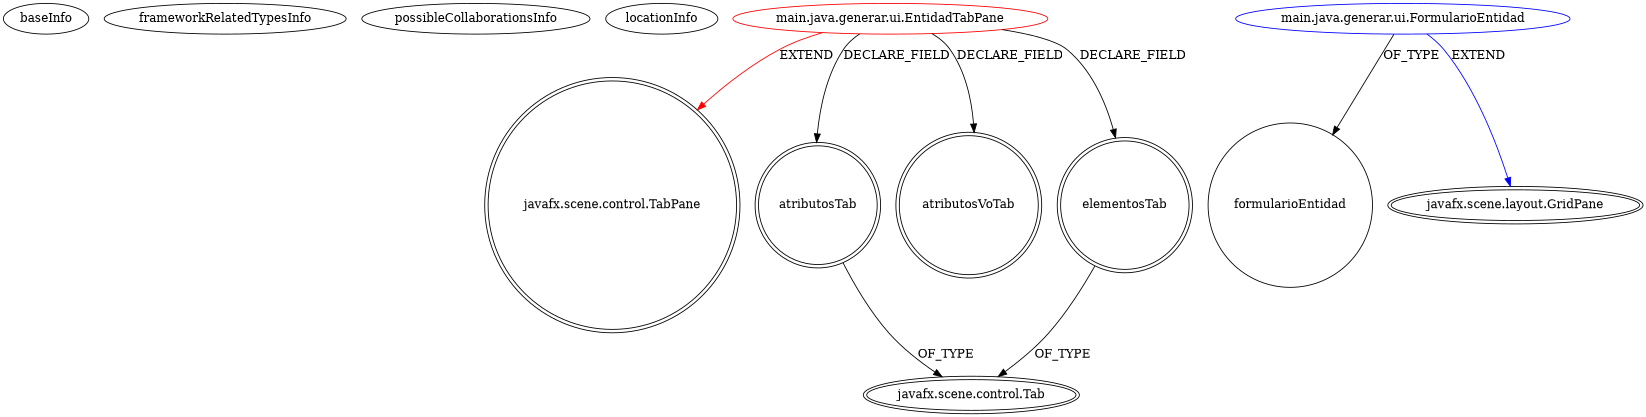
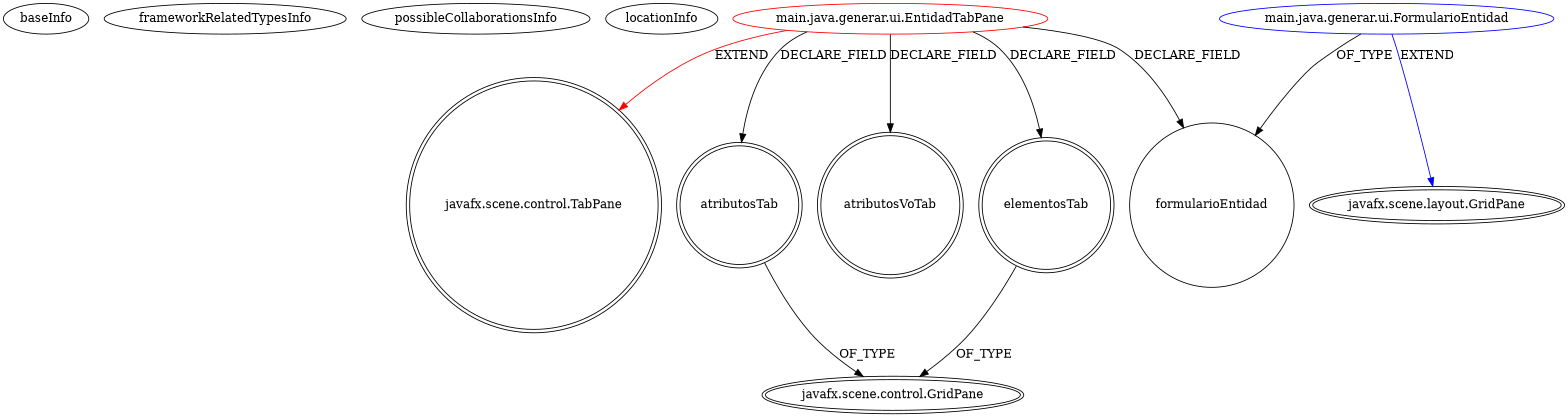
edge "main.java.generar.ui.EntidadTabPane" -> "formularioEntidad": added, label "DECLARE_FIELD"
node "javafx.scene.control.Tab": label "javafx.scene.control.Tab" -> "javafx.scene.control.GridPane"
